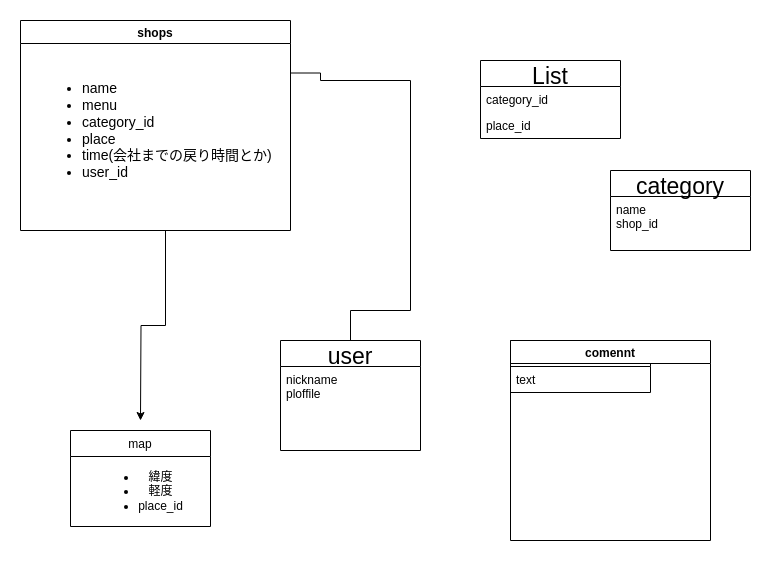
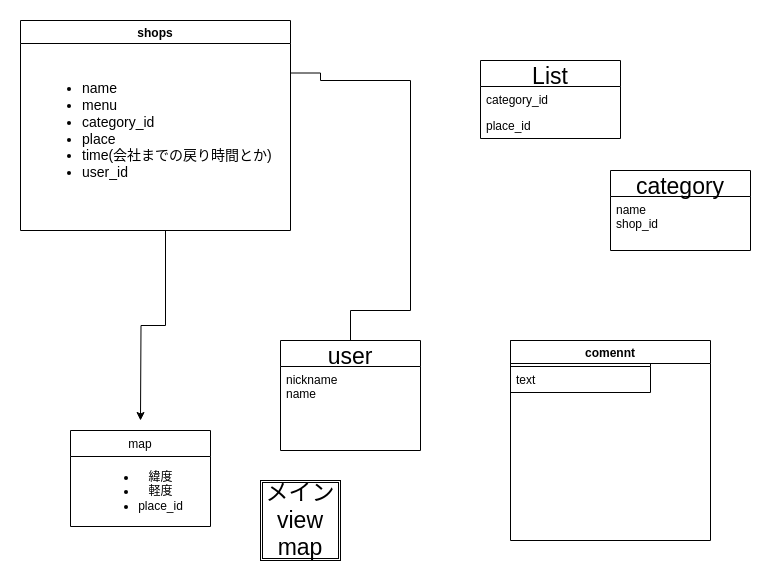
node "nickname ploffile": label "nickname ploffile" -> "nickname name"
node "メインview map": added
